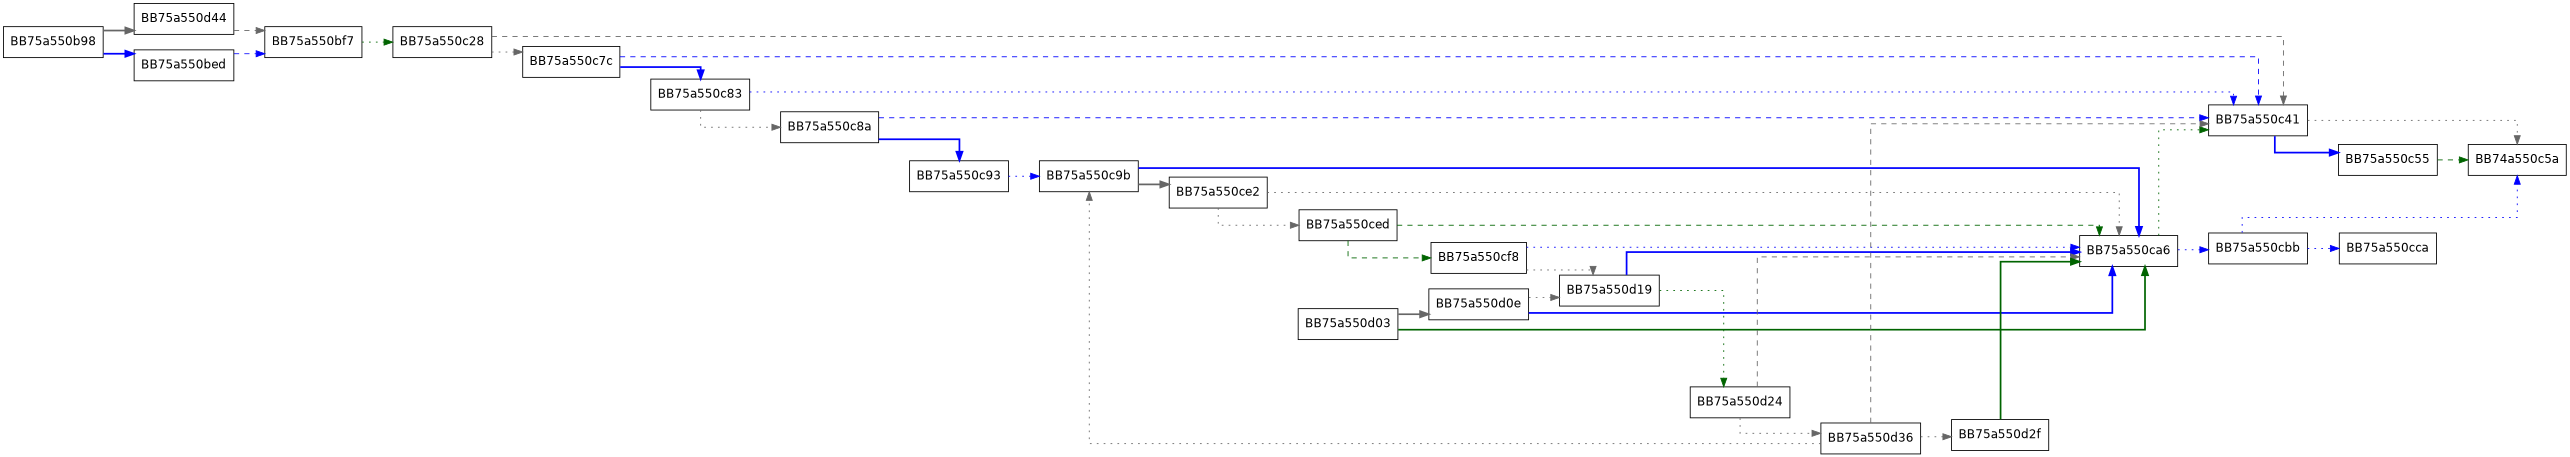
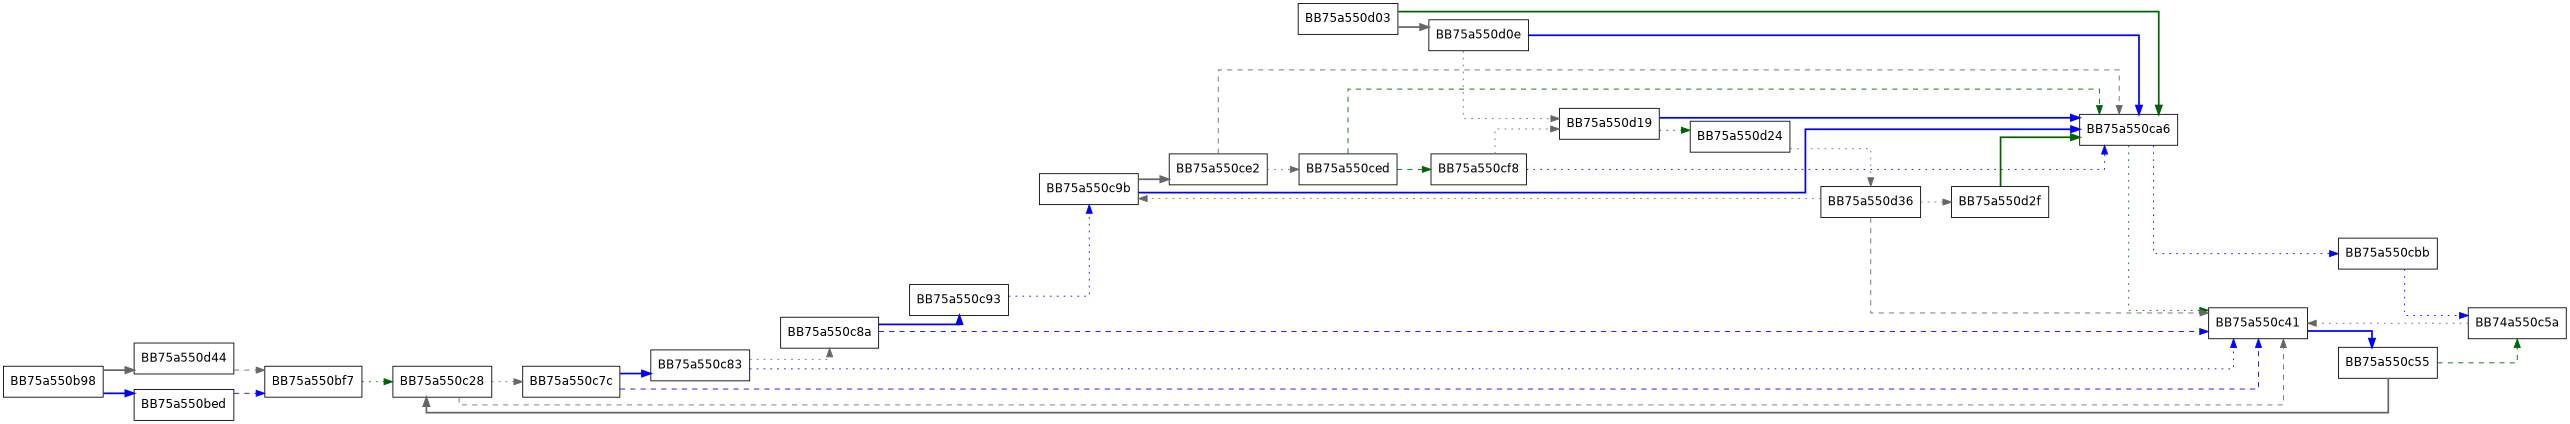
edge "BB75a550c41" -> "BB74a550c5a": reversed
edge "BB75a550ce2" -> "BB75a550ca6": style dotted -> dashed
node "BB75a550cca": removed
edge "BB75a550d24" -> "BB75a550ca6": removed
edge "BB75a550c55" -> "BB75a550c28": added
